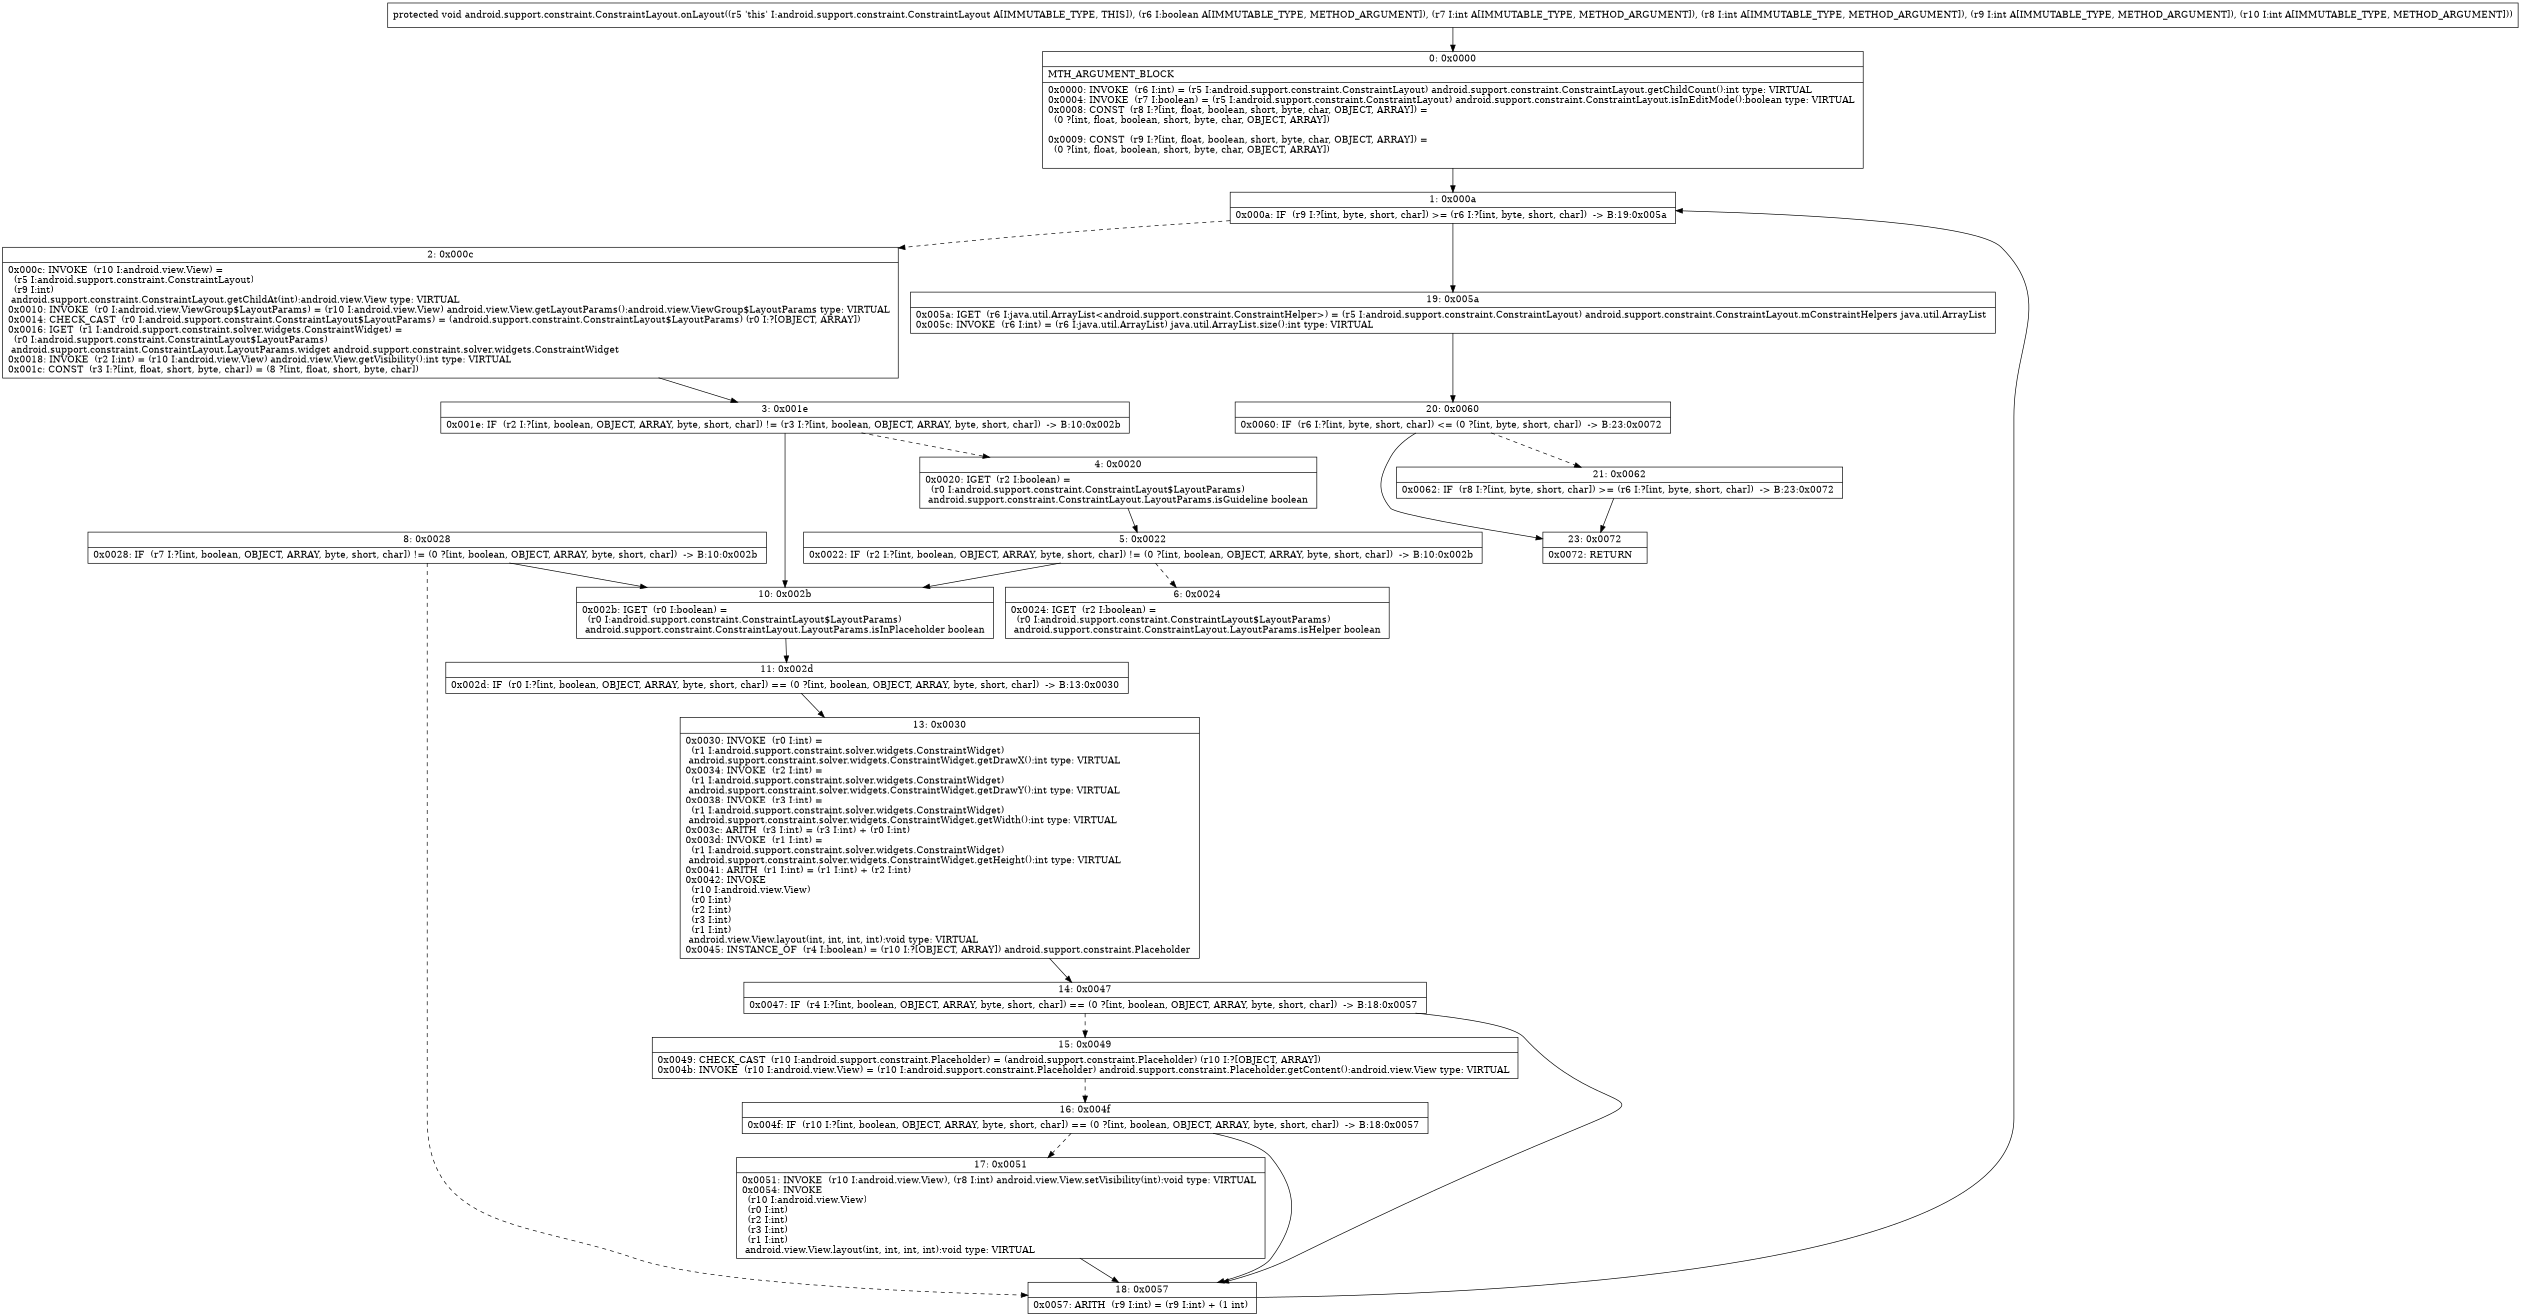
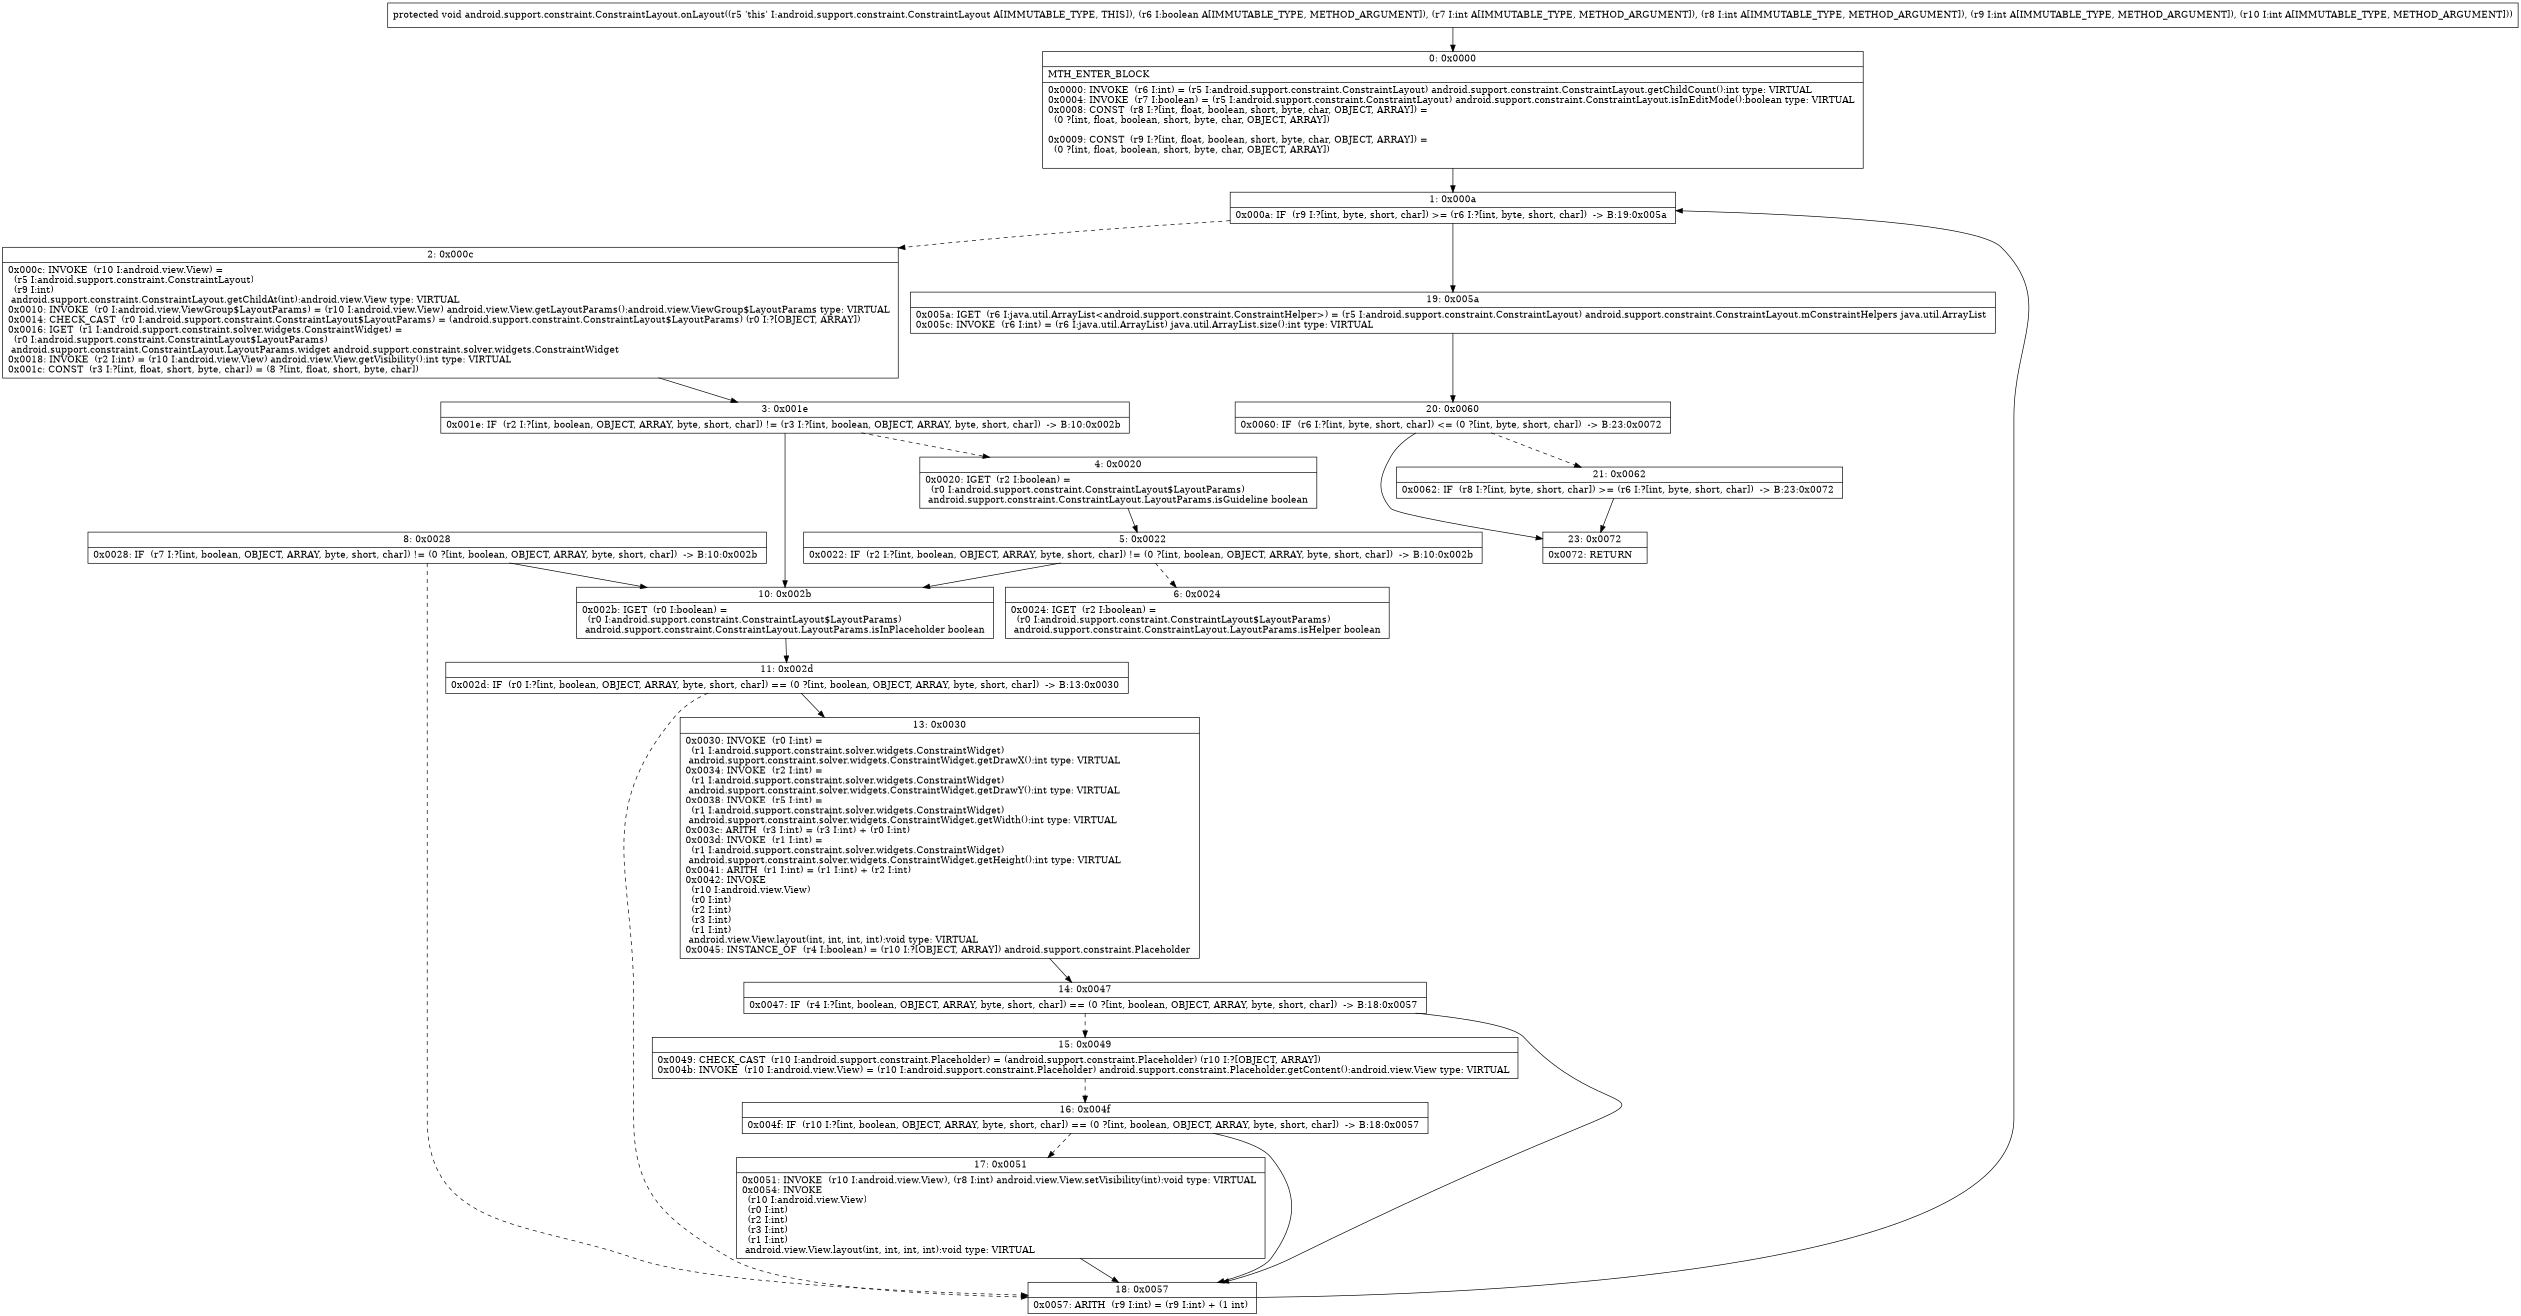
node "0: 0x0000": text "MTH_ARGUMENT_BLOCK" -> "MTH_ENTER_BLOCK"
node "13: 0x0030": text "0x0038: INVOKE  (r3 I:int) =" -> "0x0038: INVOKE  (r5 I:int) ="
edge "11: 0x002d" -> "18: 0x0057": added
